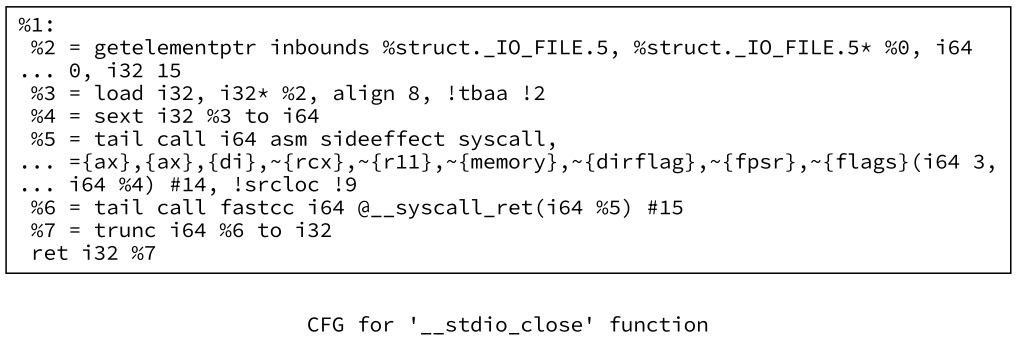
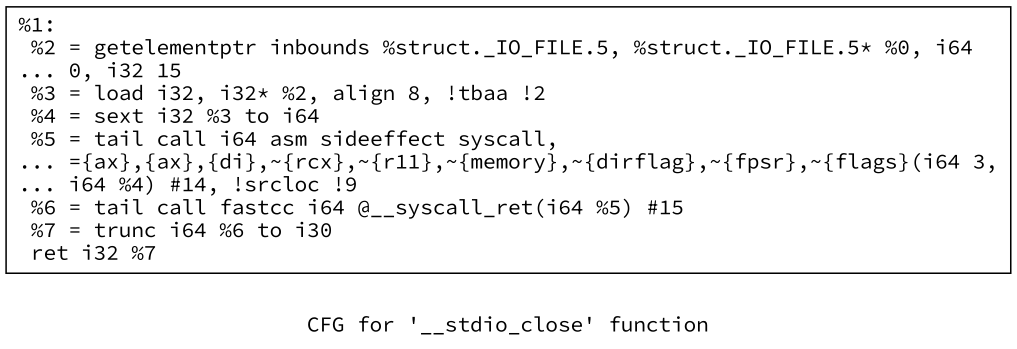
node "%1:": text "%7 = trunc i64 %6 to i32" -> "%7 = trunc i64 %6 to i30"
